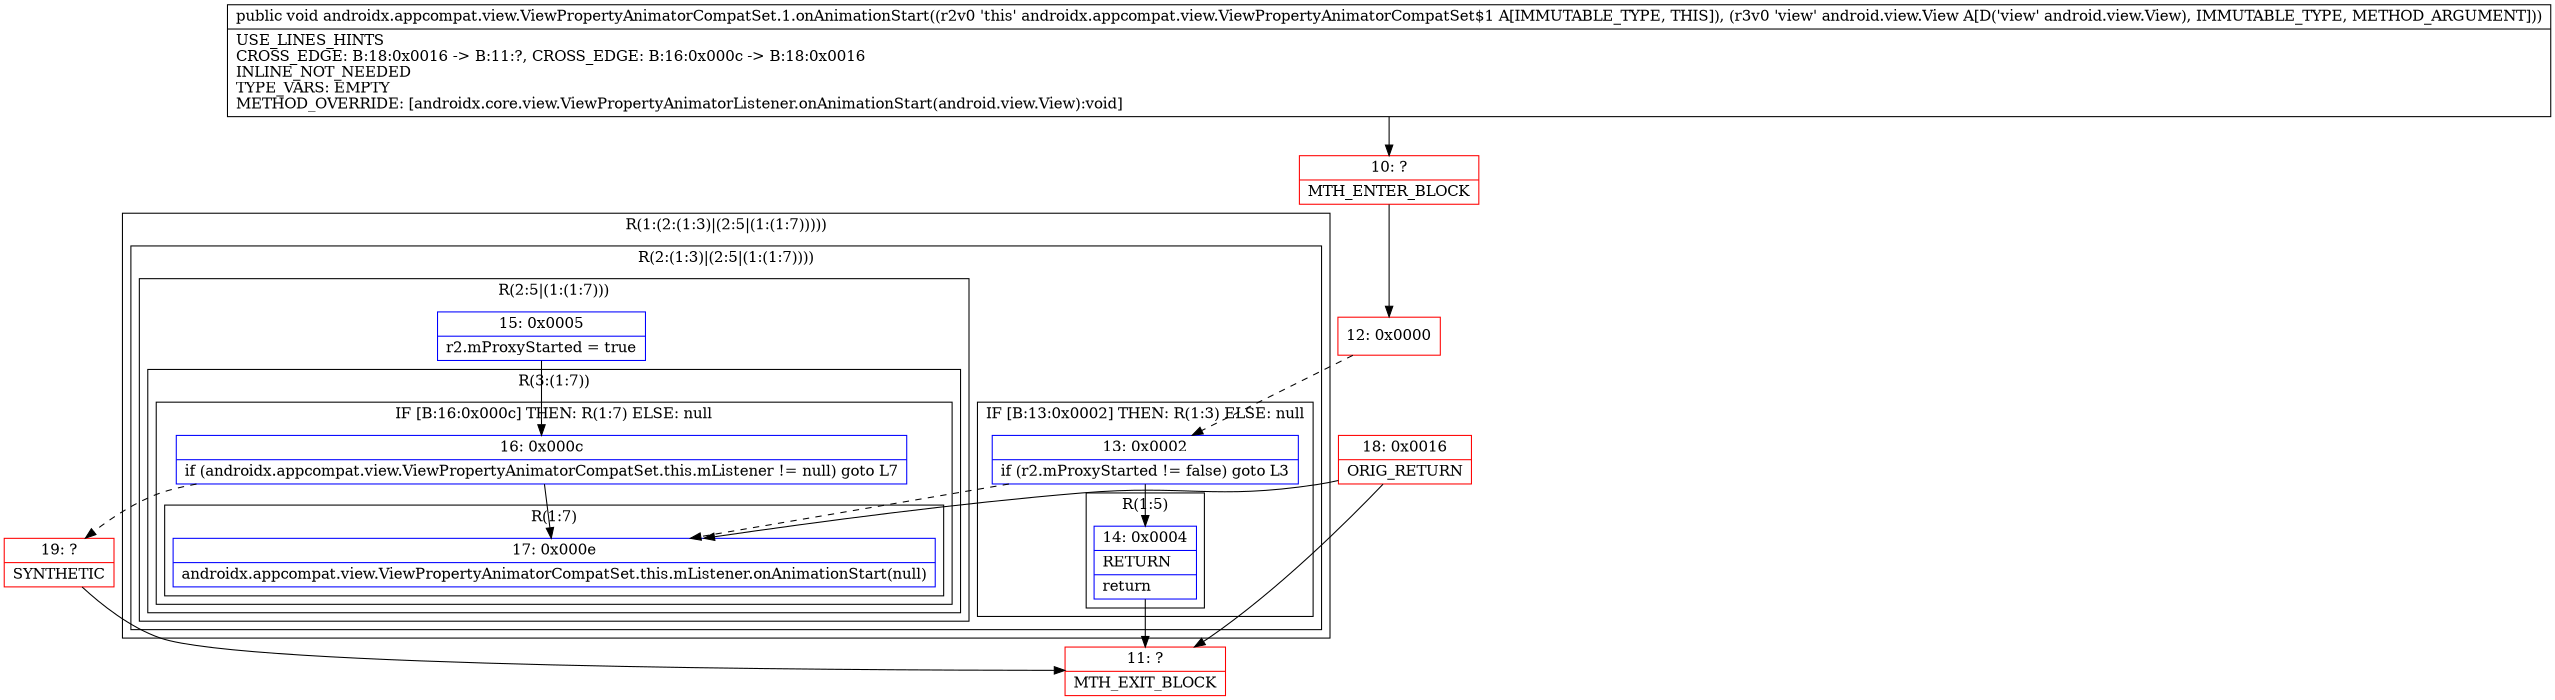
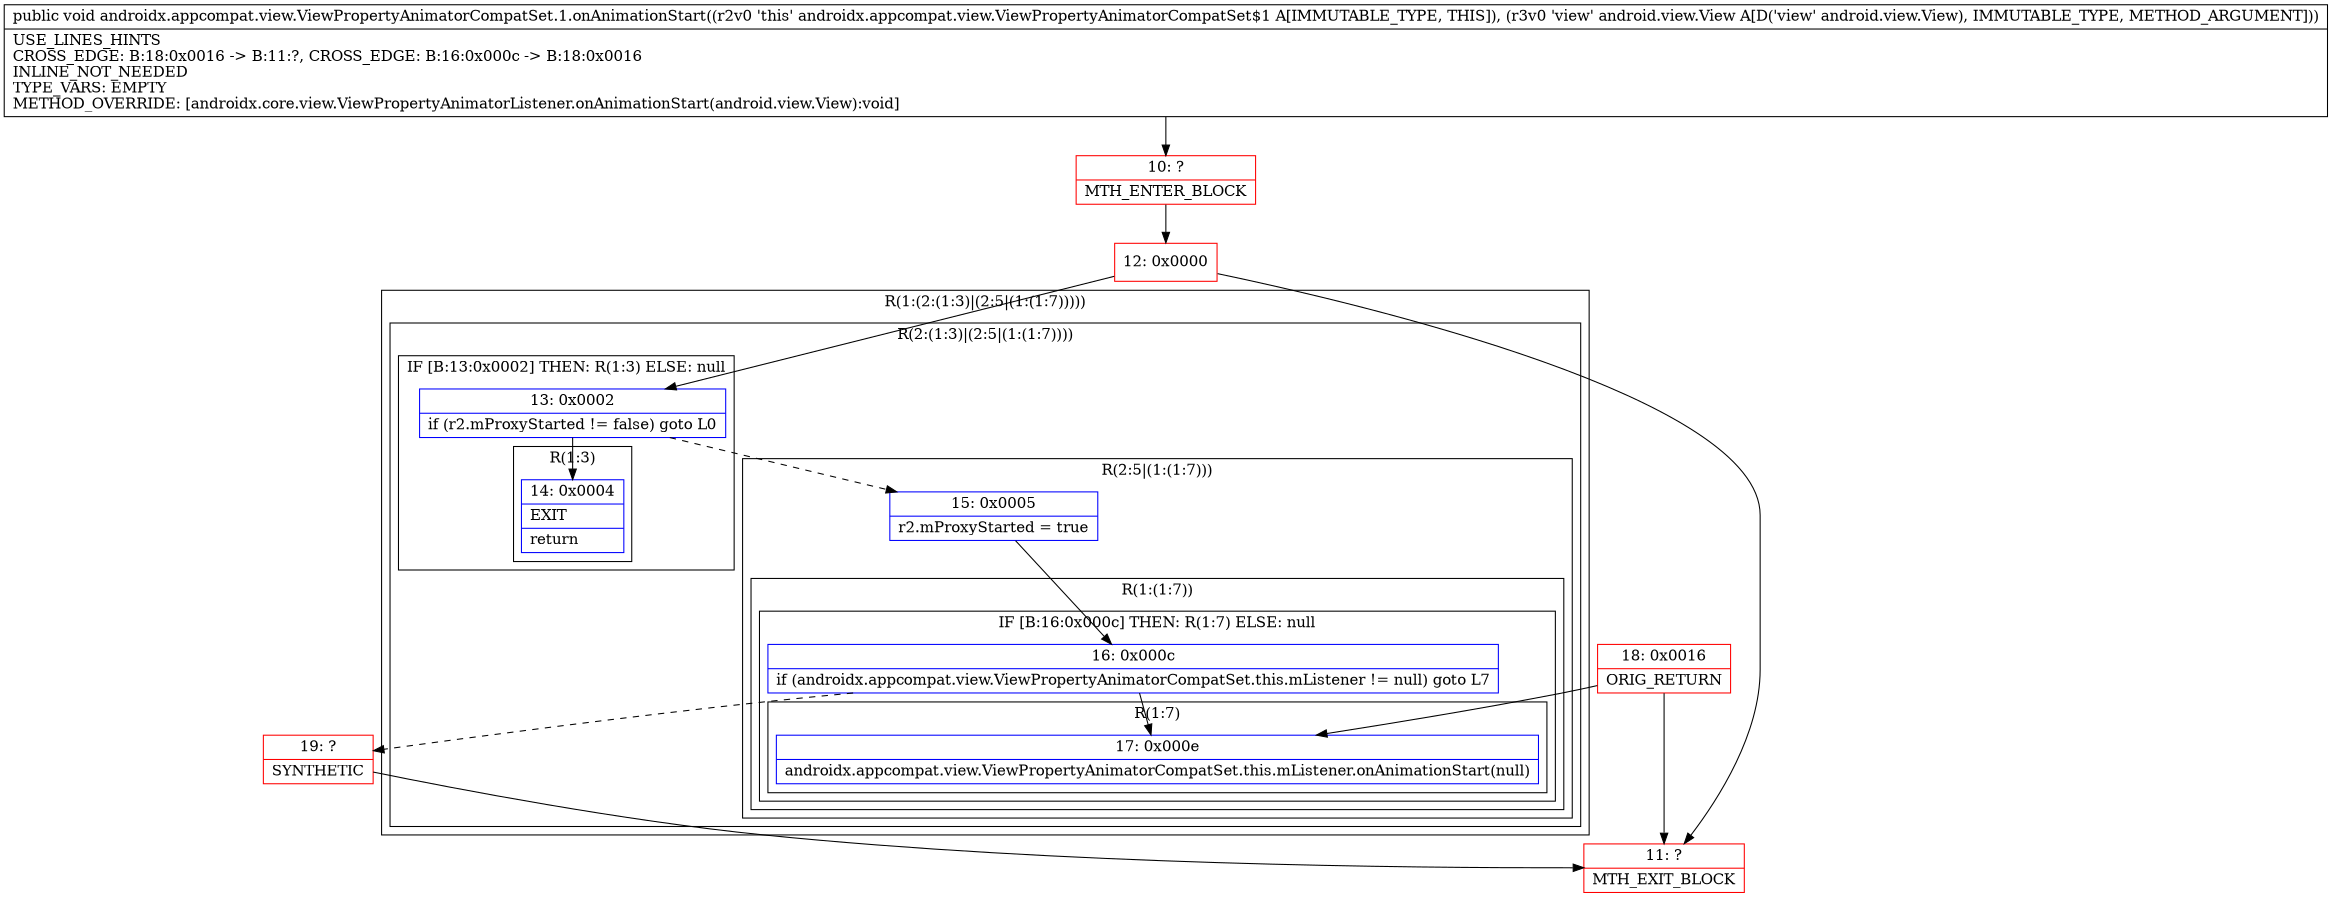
cluster "R(3:(1:7))": label "R(3:(1:7))" -> "R(1:(1:7))"
edge "12: 0x0000" -> "13: 0x0002": style dashed -> solid
node "13: 0x0002": text "if (r2.mProxyStarted != false) goto L3" -> "if (r2.mProxyStarted != false) goto L0"
cluster "R(1:5)": label "R(1:5)" -> "R(1:3)"
edge "13: 0x0002" -> "17: 0x000e": now "13: 0x0002" -> "15: 0x0005"
node "14: 0x0004": text "RETURN" -> "EXIT"
edge "14: 0x0004" -> "11: ?": now "12: 0x0000" -> "11: ?"
